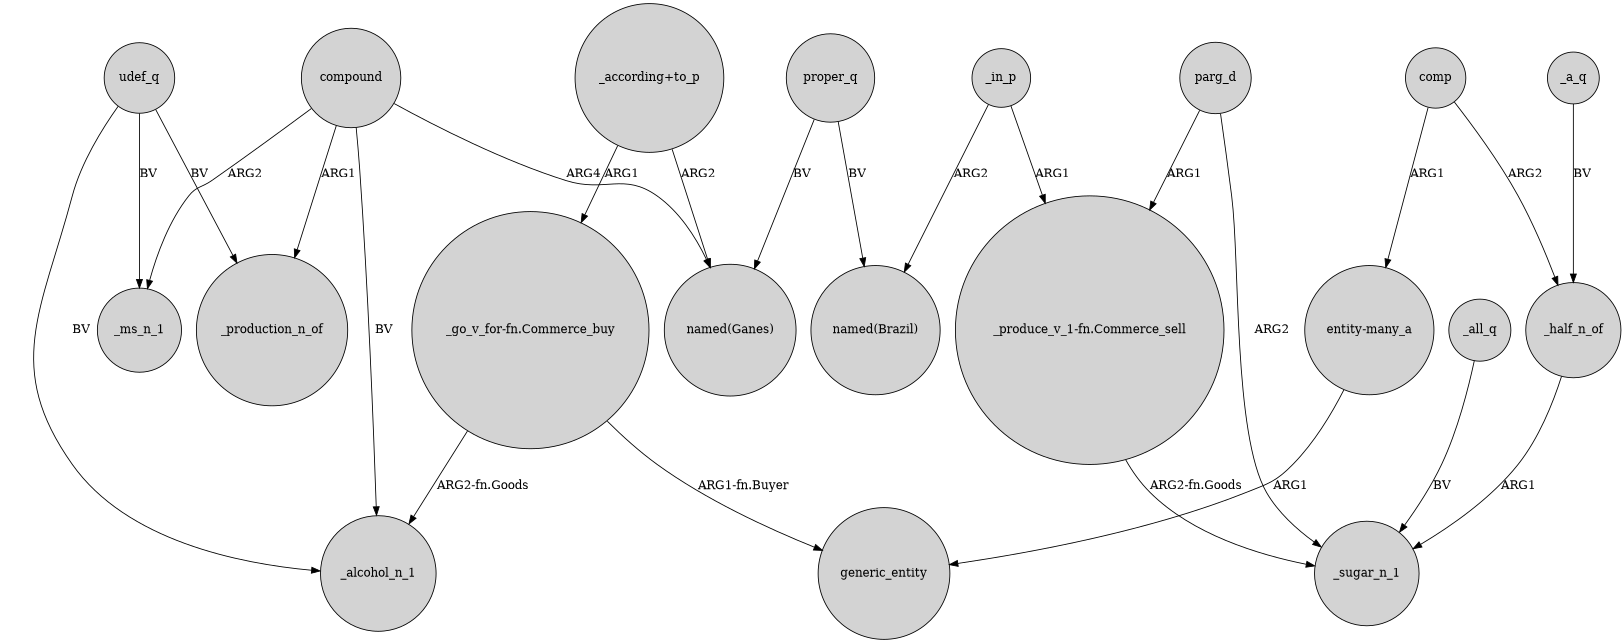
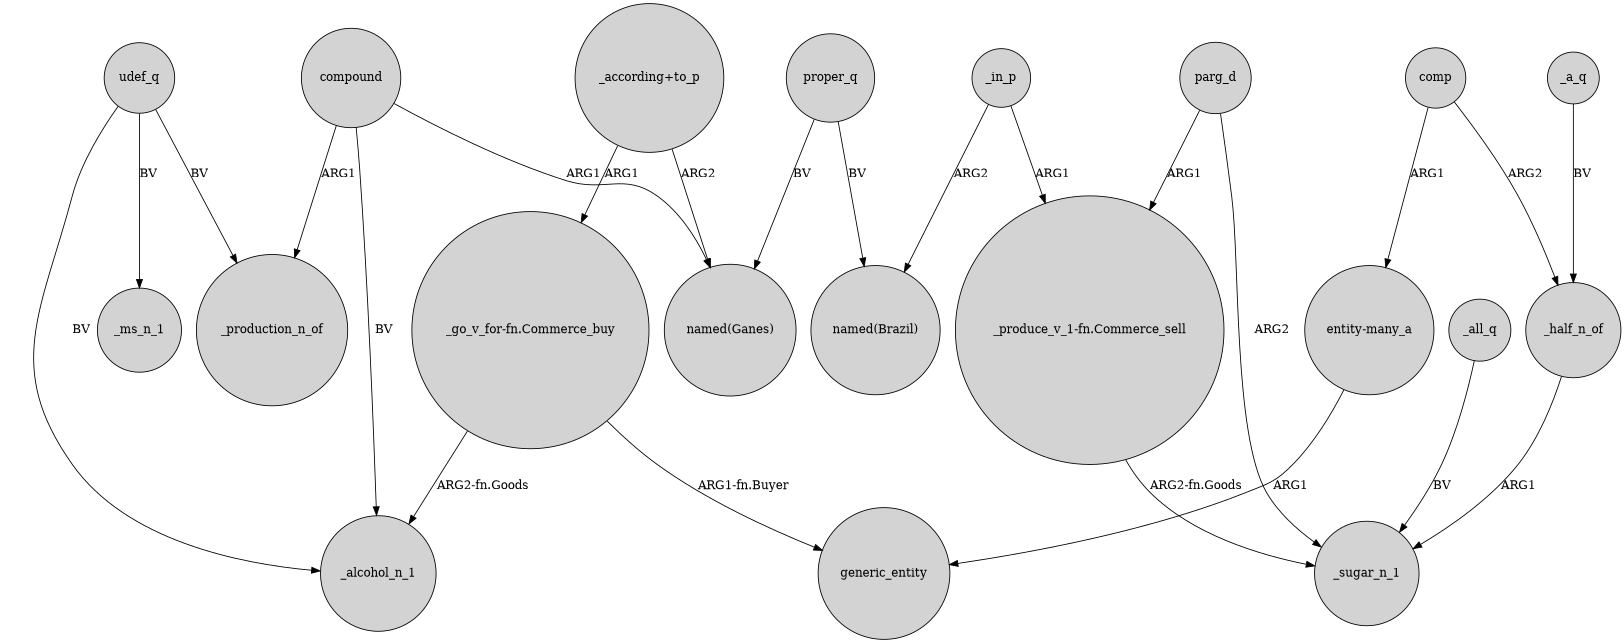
edge "compound" -> "named(Ganes)": label "ARG4" -> "ARG1"
edge "compound" -> "_ms_n_1": removed, label "ARG2"
